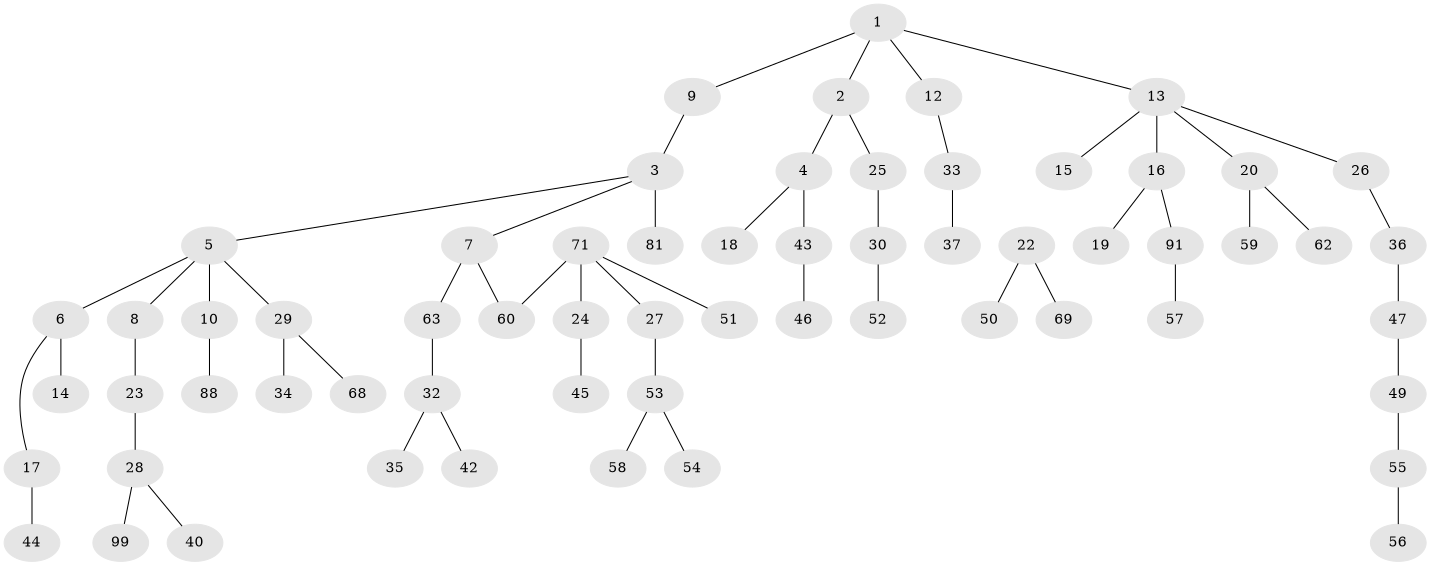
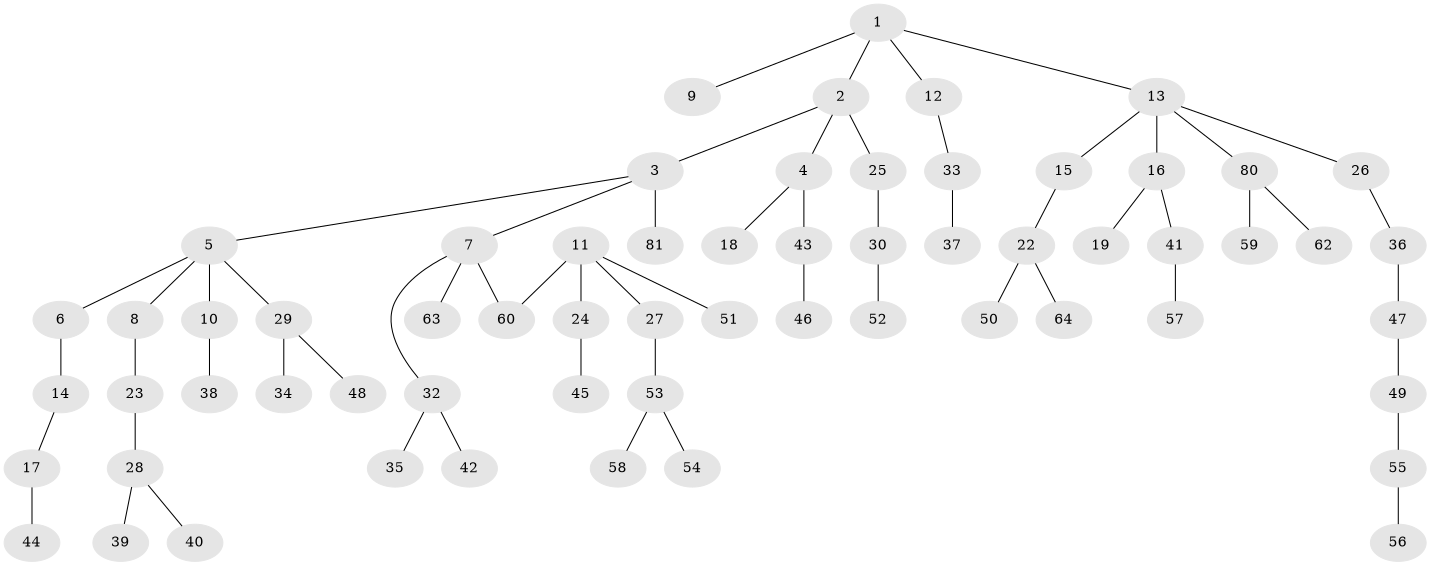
edge "9" -- "3": now "2" -- "3"
node "20": label "20" -> "80"
edge "15" -- "22": added
node "71": label "71" -> "11"
node "91": label "91" -> "41"
node "69": label "69" -> "64"
edge "63" -- "32": now "7" -- "32"
edge "6" -- "17": now "14" -- "17"
node "88": label "88" -> "38"
node "68": label "68" -> "48"
node "99": label "99" -> "39"
